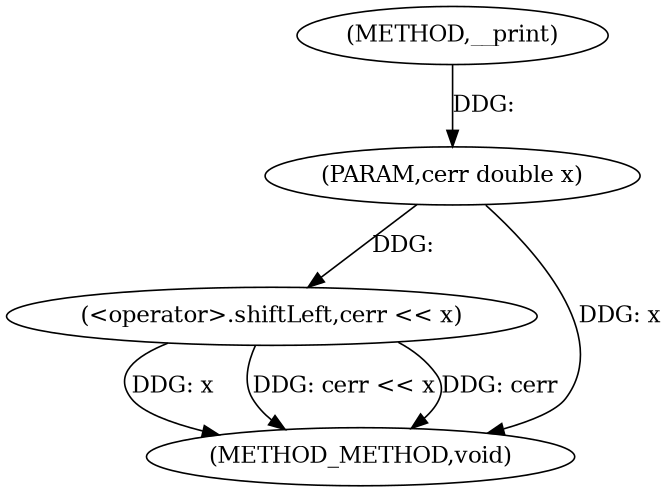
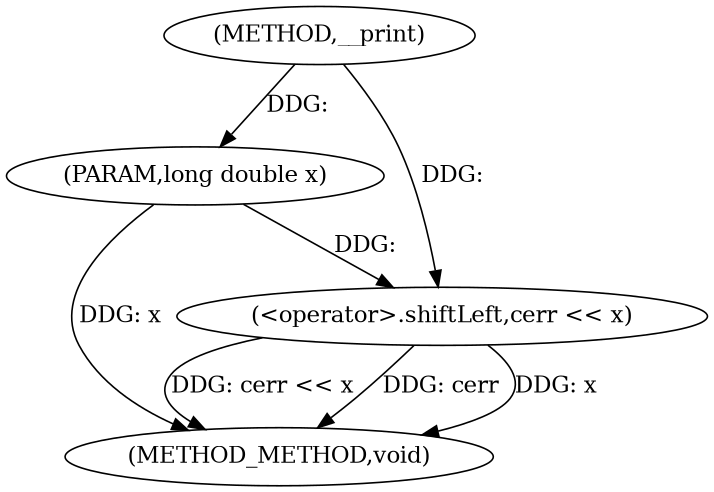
edge "(METHOD,__print)" -> "(<operator>.shiftLeft,cerr << x)": added, label "DDG:"
node "(PARAM,cerr double x)": label "(PARAM,cerr double x)" -> "(PARAM,long double x)"
